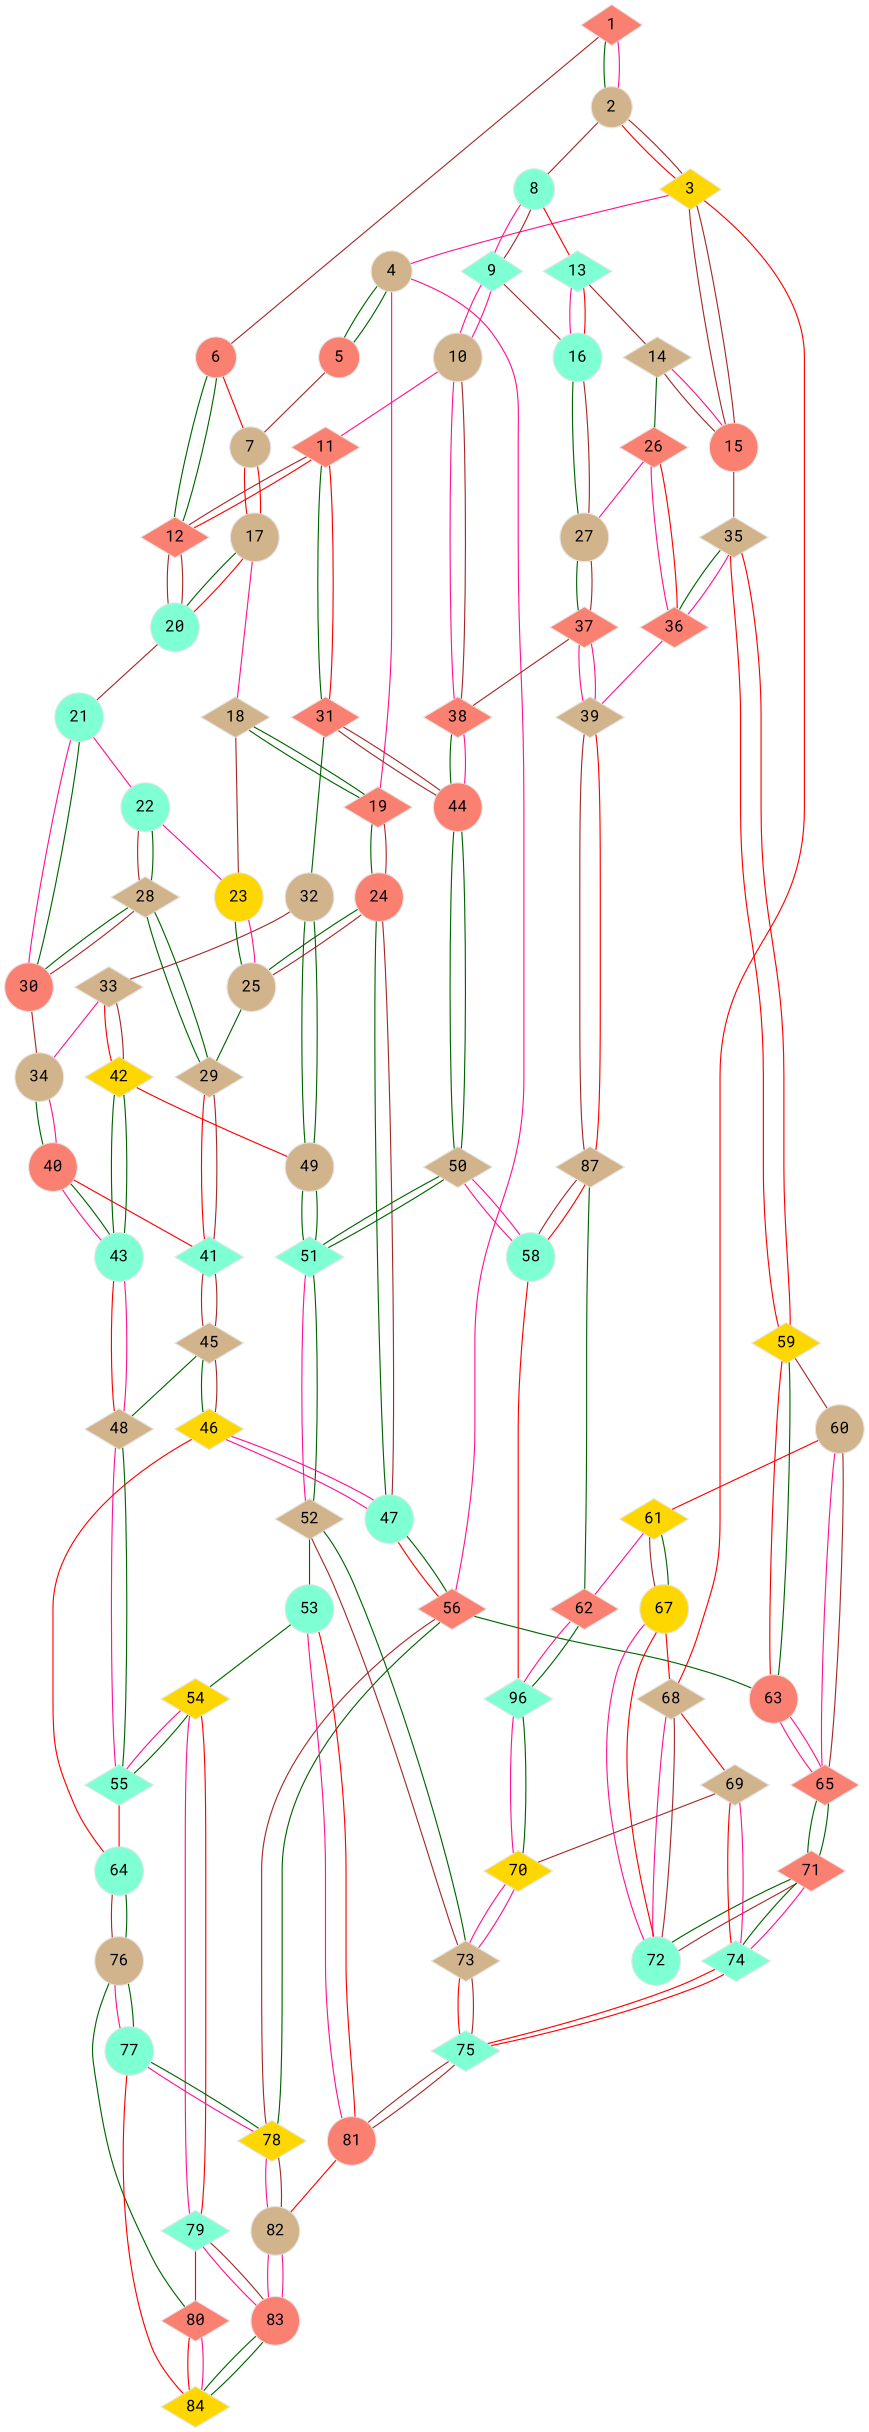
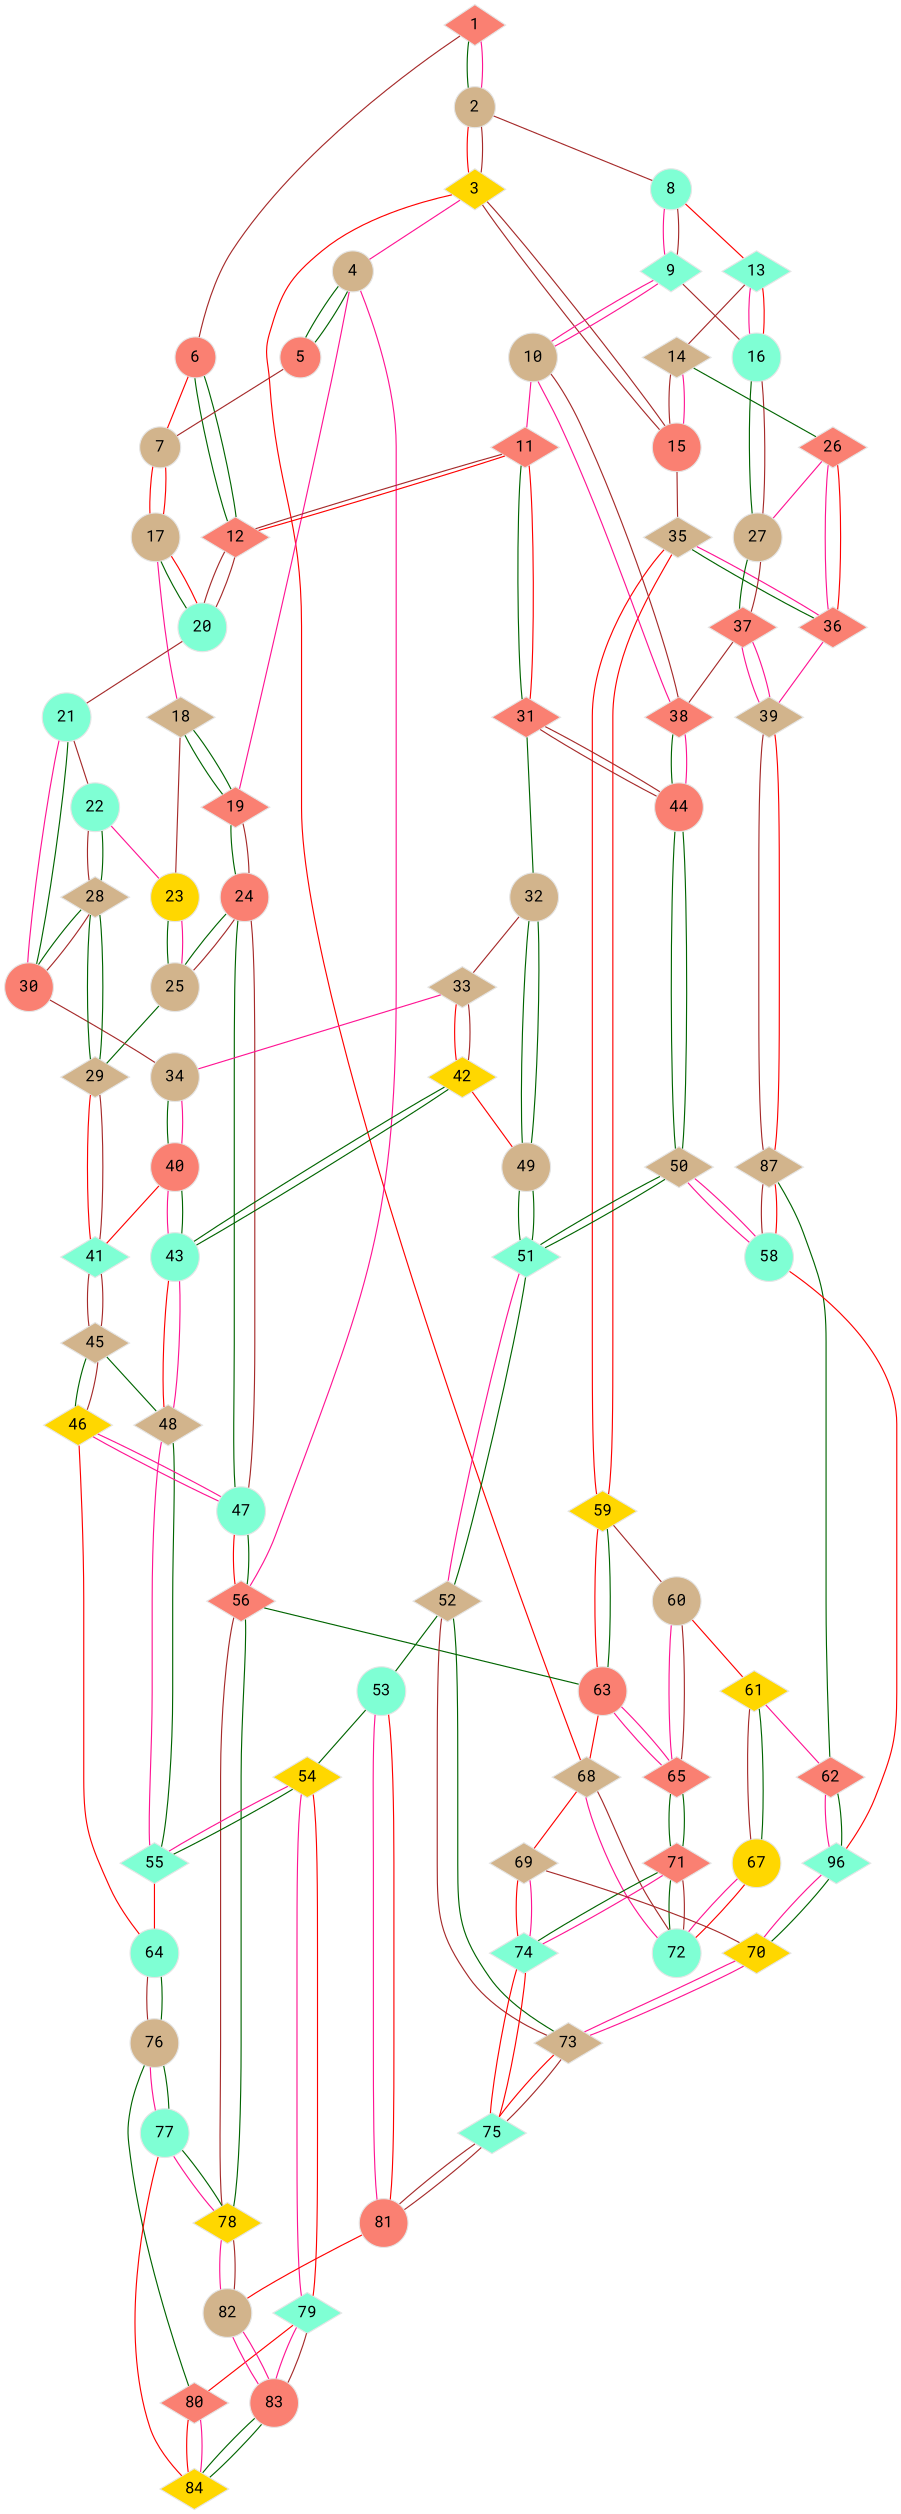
edge "21" -- "22": color deeppink -> brown
edge "67" -- "68": now "63" -- "68"
